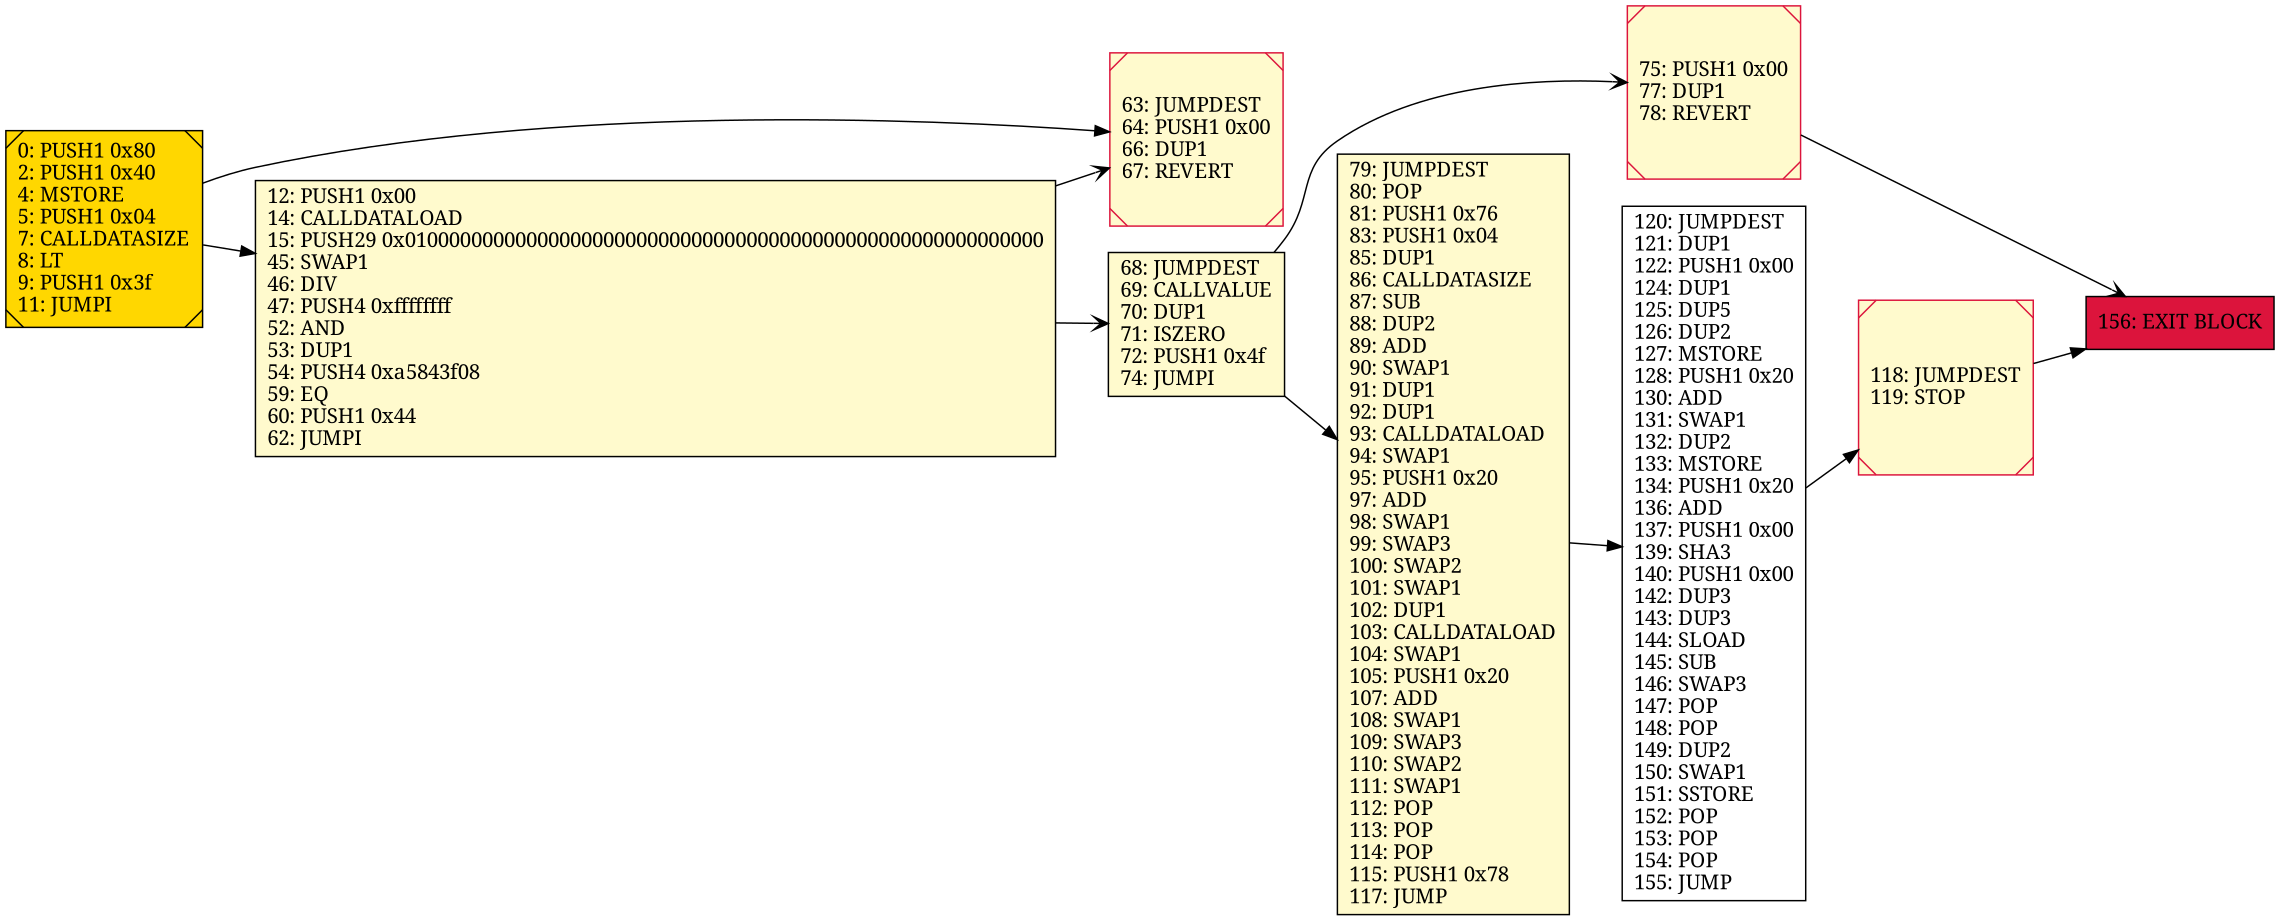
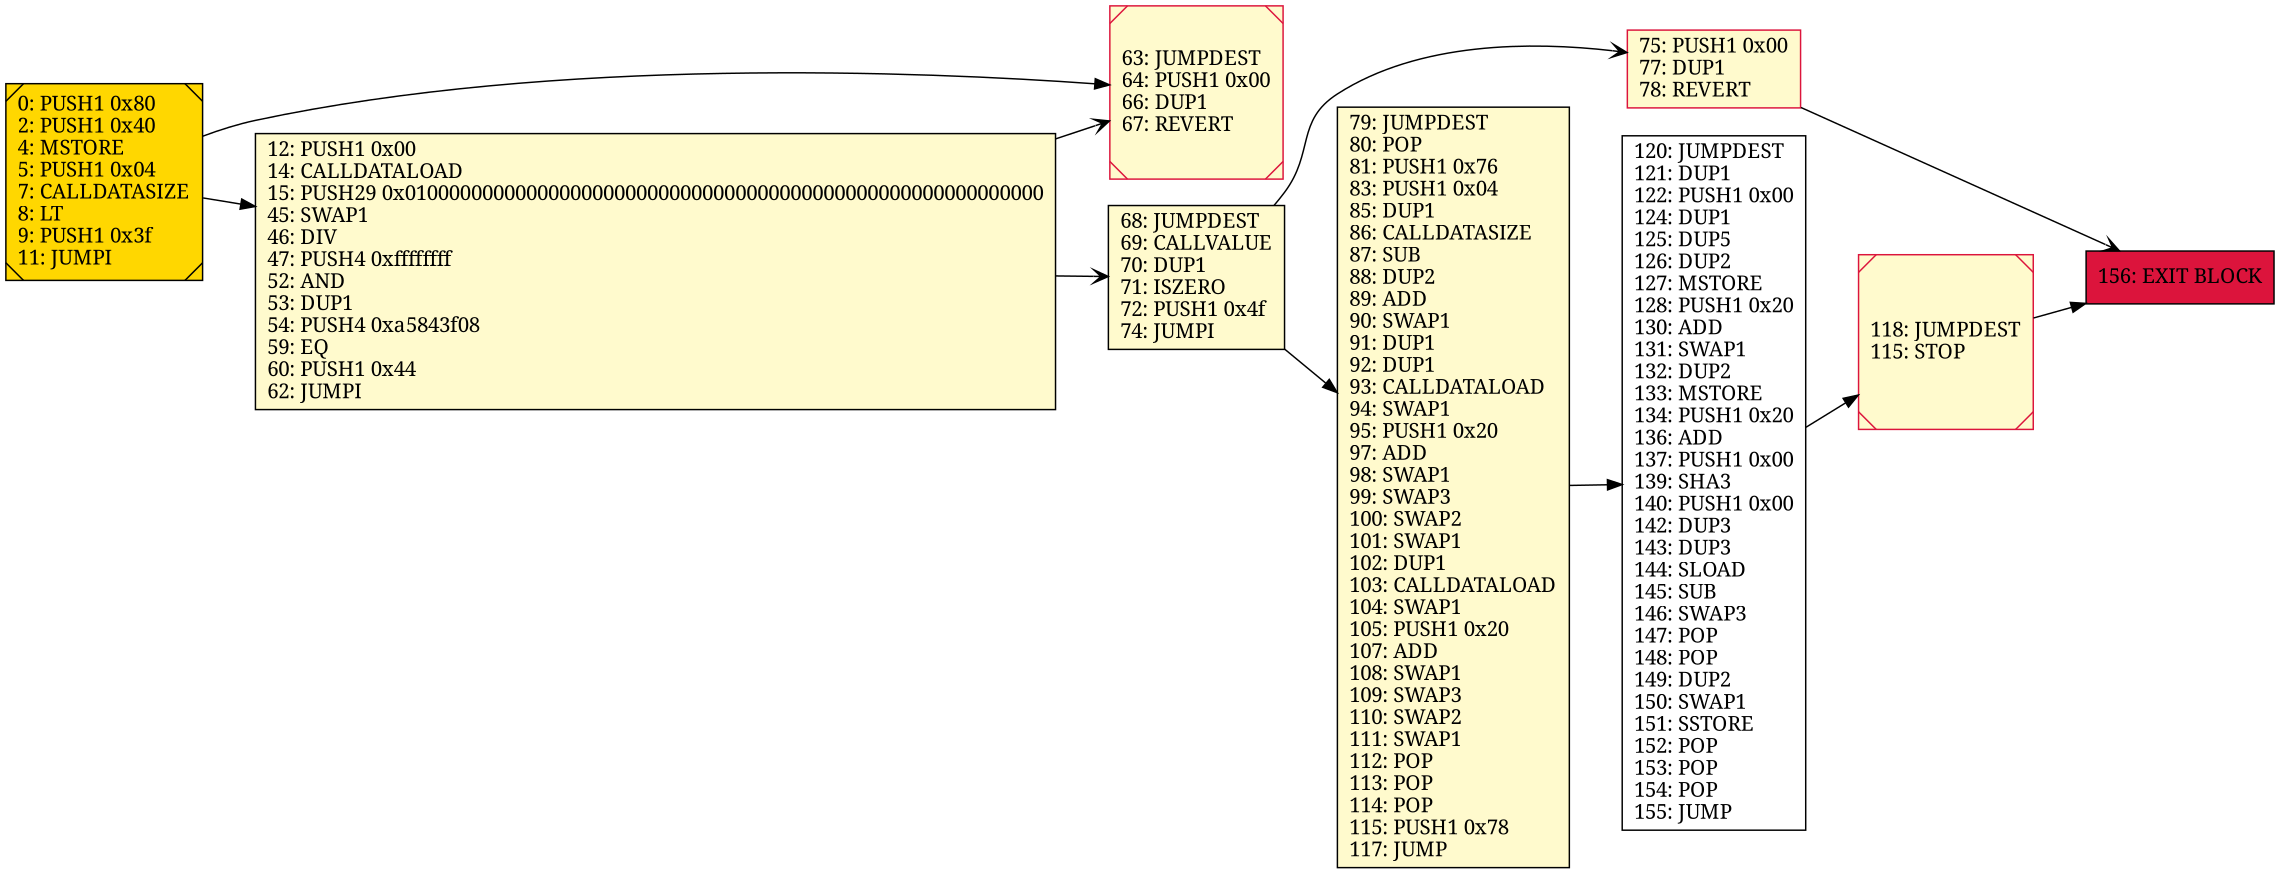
node "75: PUSH1 0x00 77: DUP1 78: REVERT": shape Msquare -> box
node "118: JUMPDEST 119: STOP": label "118: JUMPDEST 119: STOP" -> "118: JUMPDEST 115: STOP"
